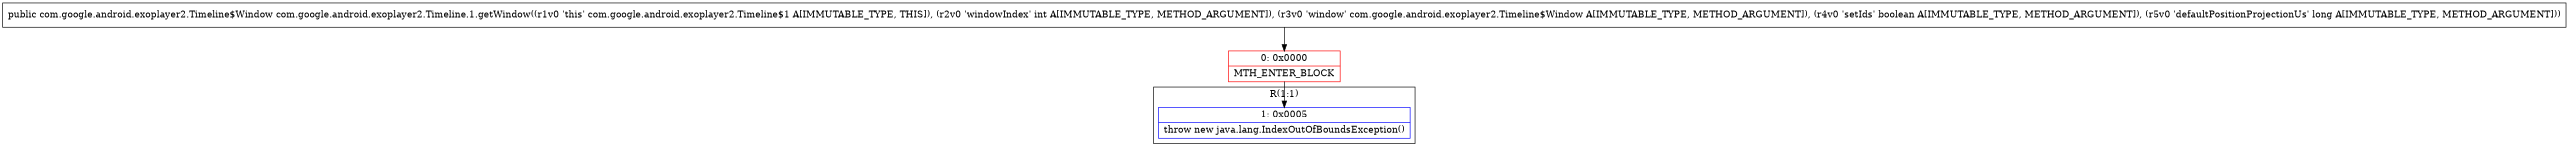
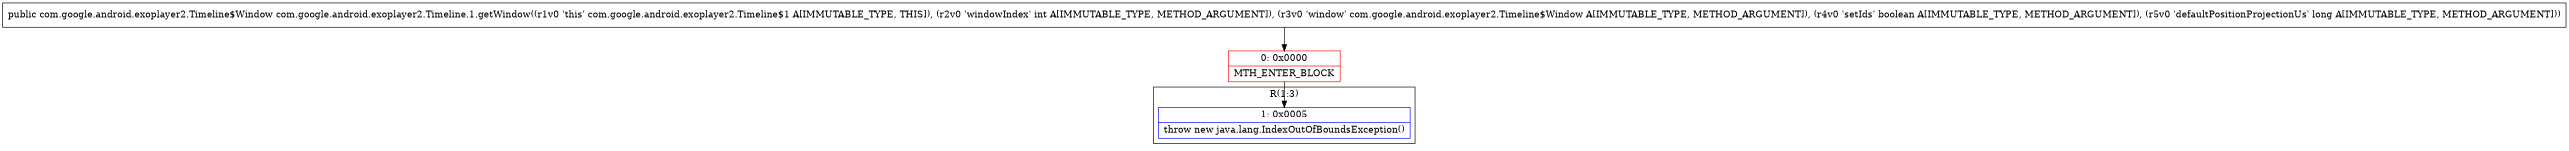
cluster "R(1:1)": label "R(1:1)" -> "R(1:3)"
